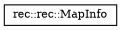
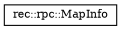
node "rec::rec::MapInfo": label "rec::rec::MapInfo" -> "rec::rpc::MapInfo"
